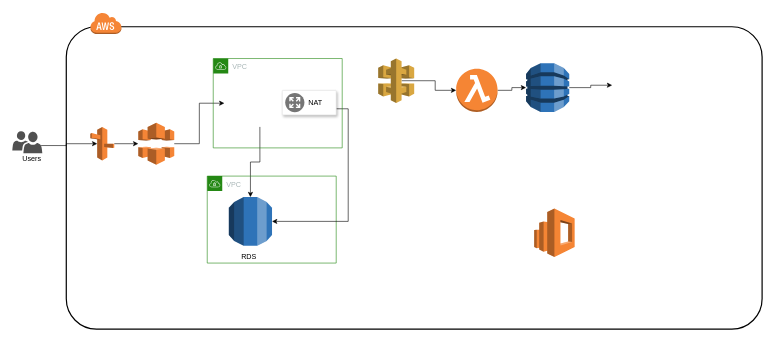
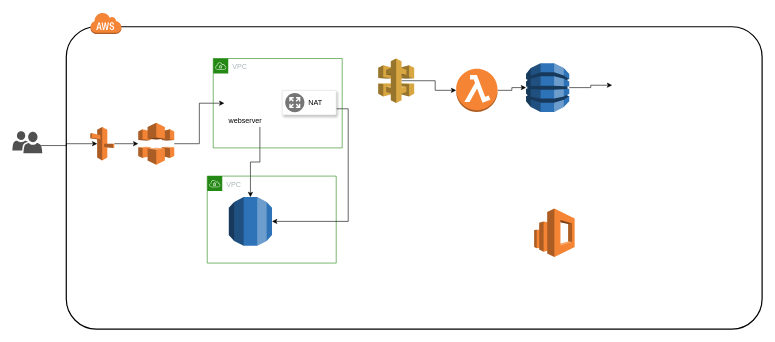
node "webserver": added
node "Users": removed
node "RDS": removed
